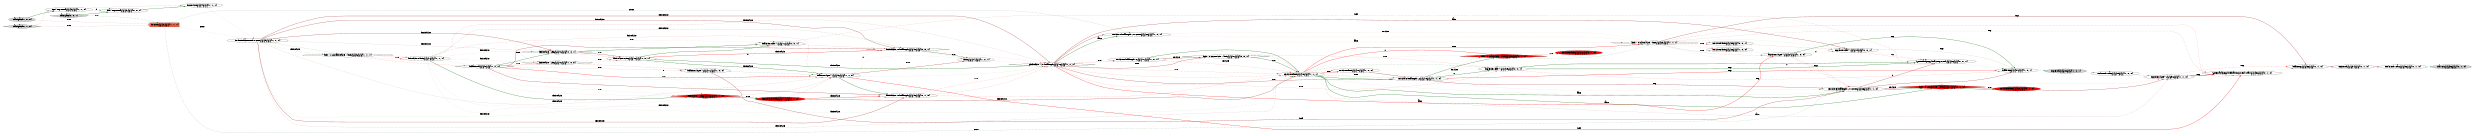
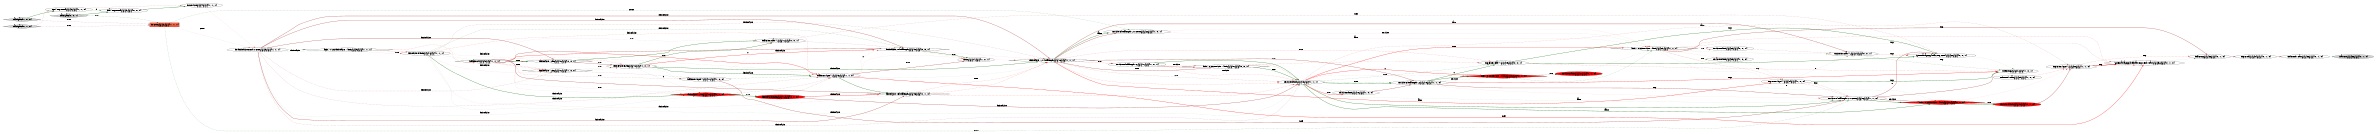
node "makeSpace['1', '0', '0']": shape ellipse -> diamond
node "tmp = null@@@28@@@['1', '0', '1']": removed
node "desiredSize <= buff.length@@@15@@@['0', '1', '0']": shape ellipse -> diamond
